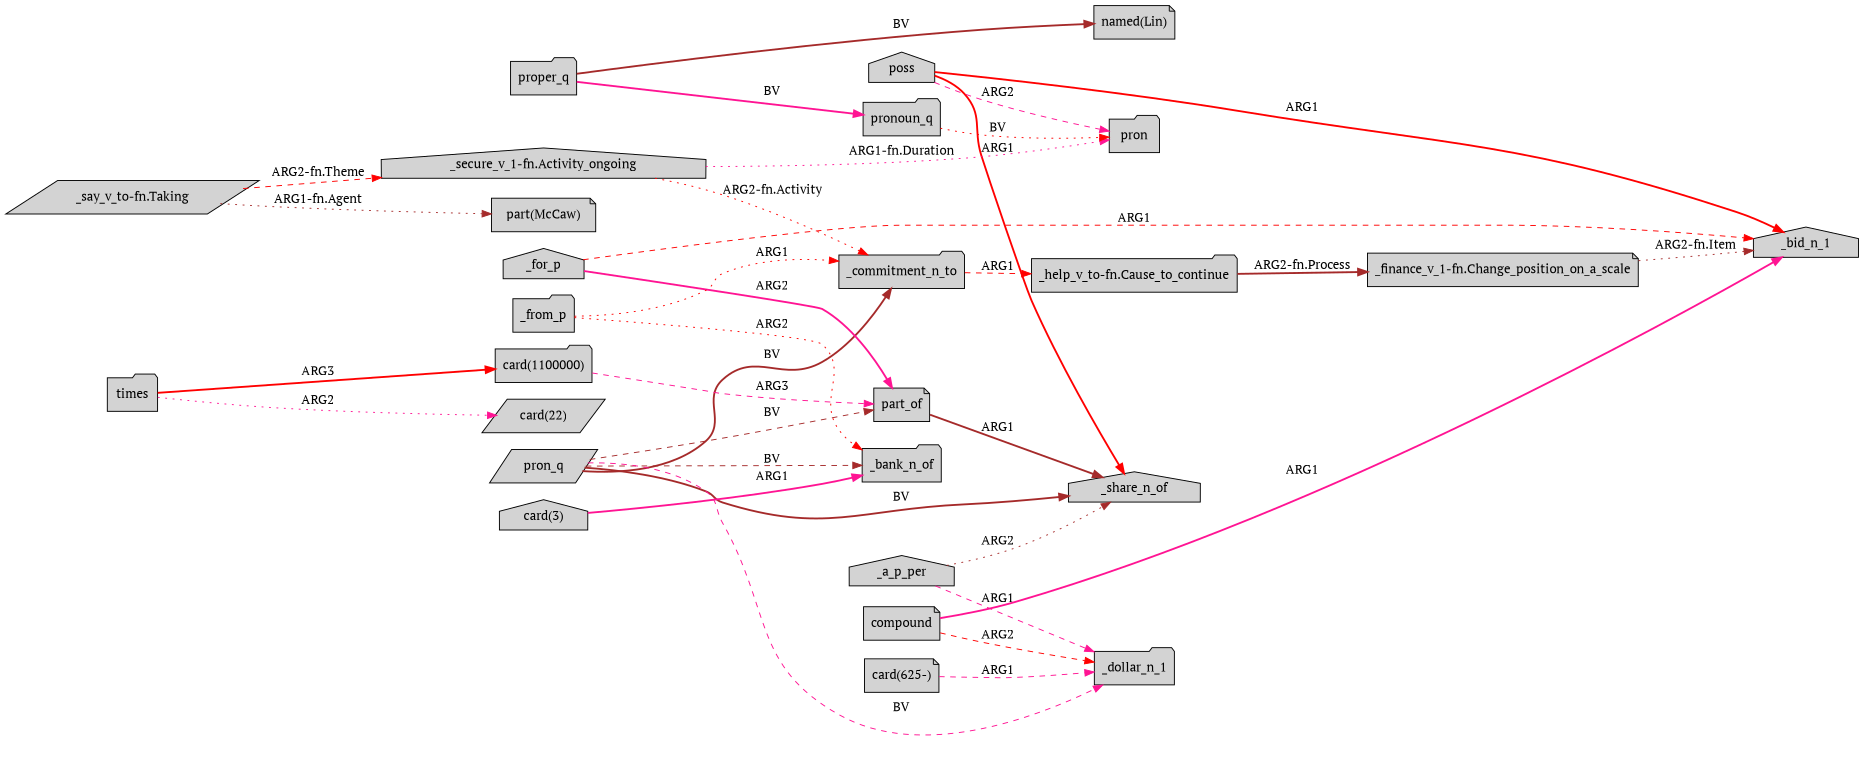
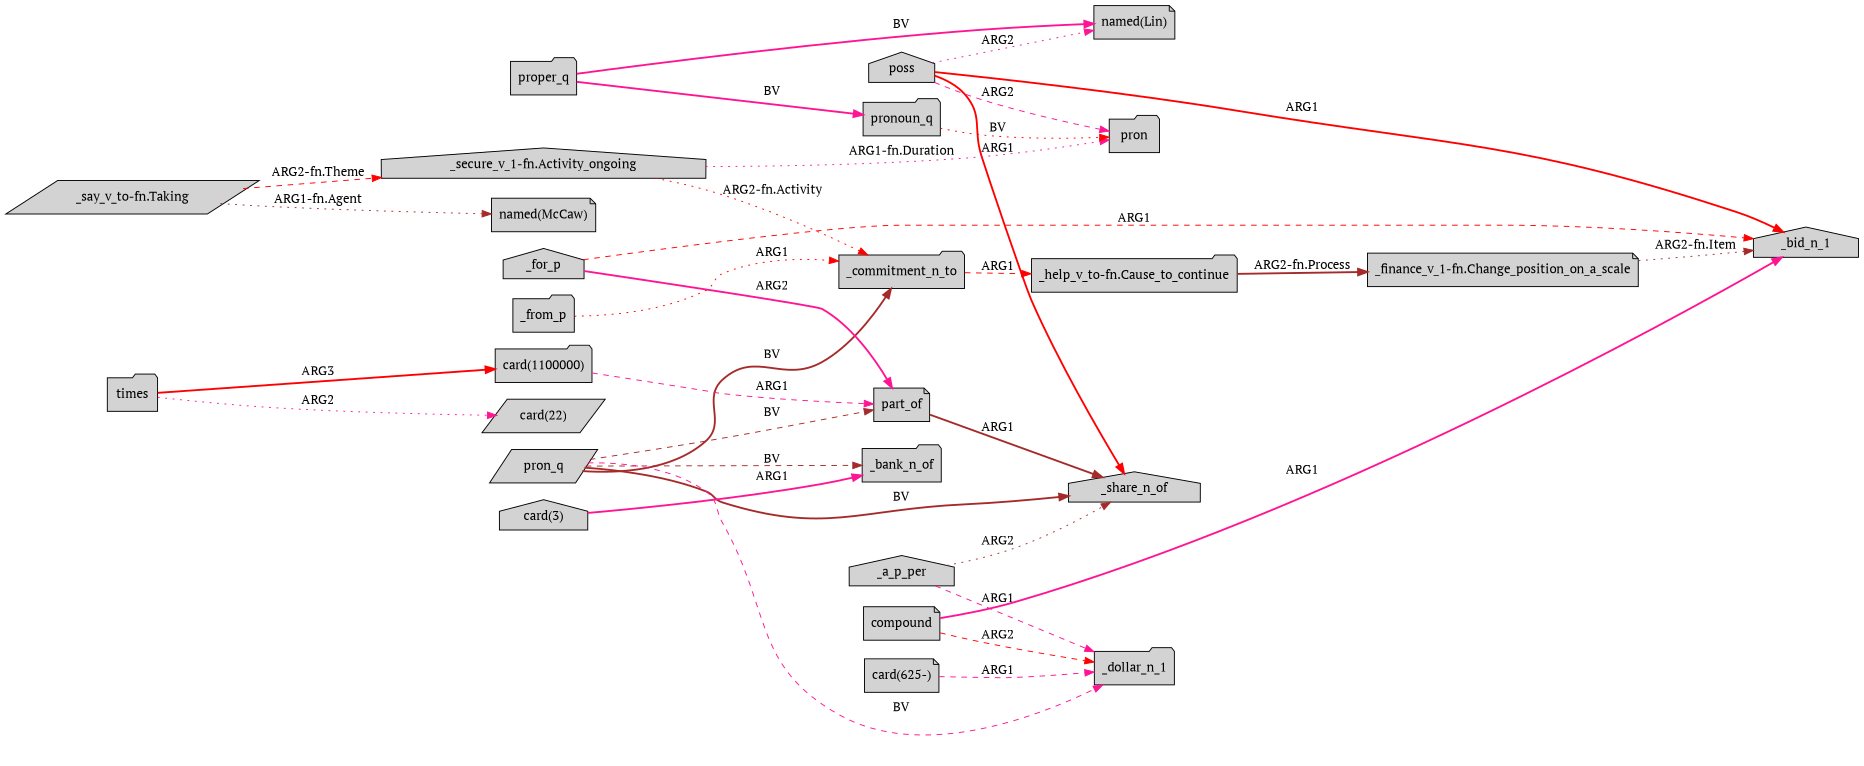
edge "proper_q" -> "named(Lin)": color brown -> deeppink
edge "poss" -> "named(Lin)": added, label "ARG2"
node "part(McCaw)": label "part(McCaw)" -> "named(McCaw)"
edge "_from_p" -> "_bank_n_of": removed, label "ARG2"
edge "card(1100000)" -> "part_of": label "ARG3" -> "ARG1"
